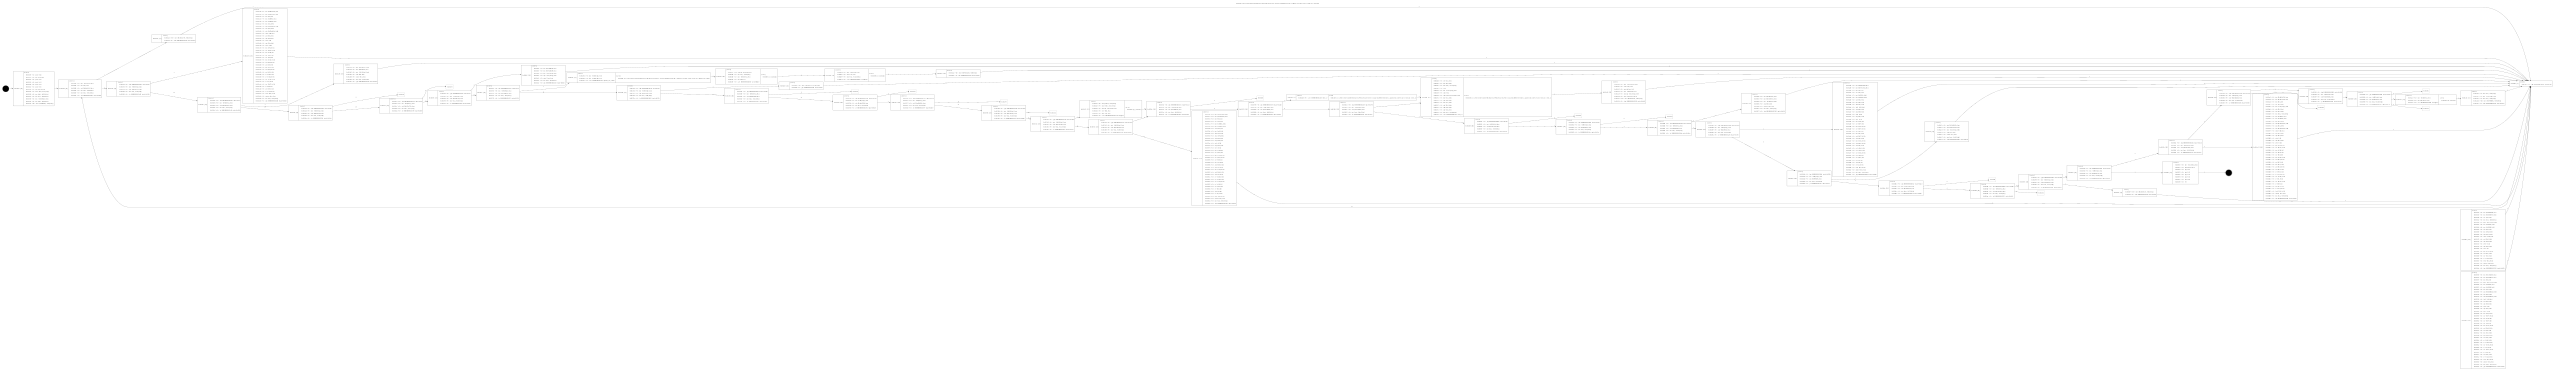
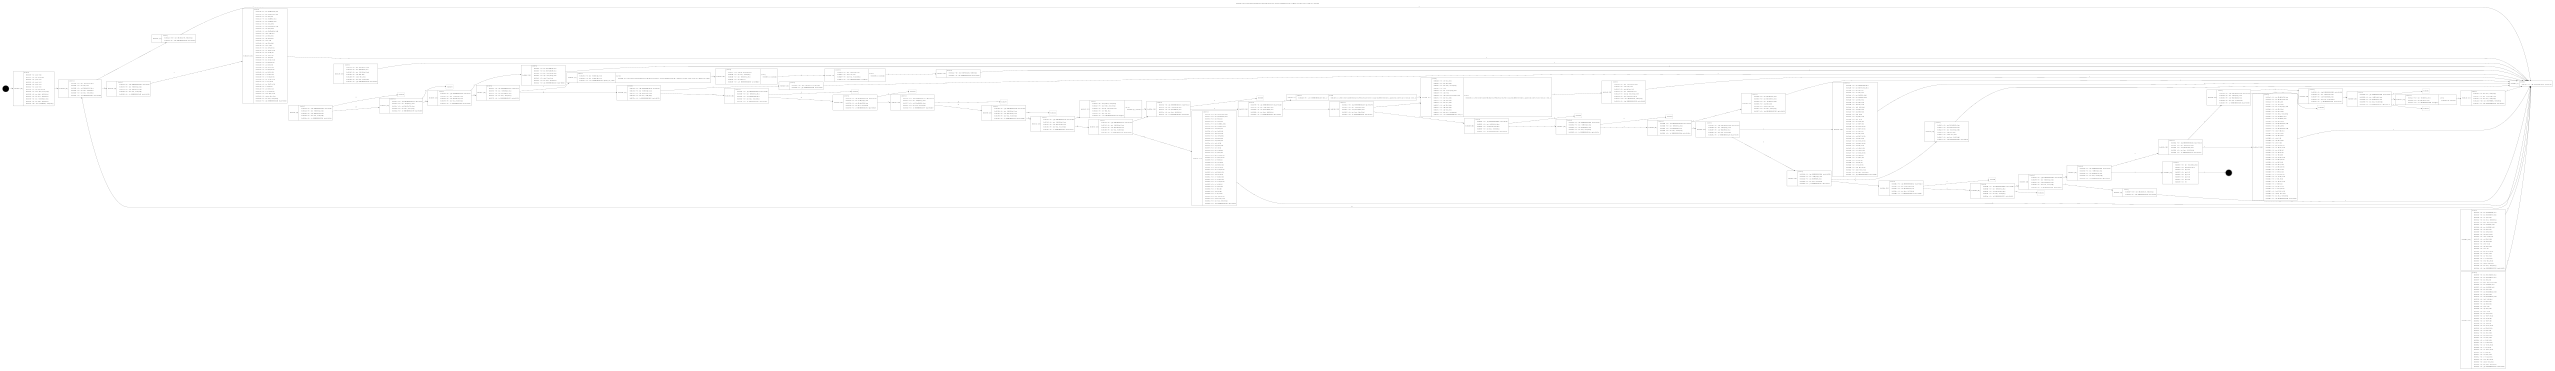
node "0x40168c [28]": removed
